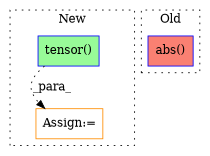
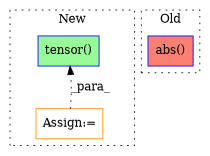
edge "tensor()" -> "Assign:=": reversed
